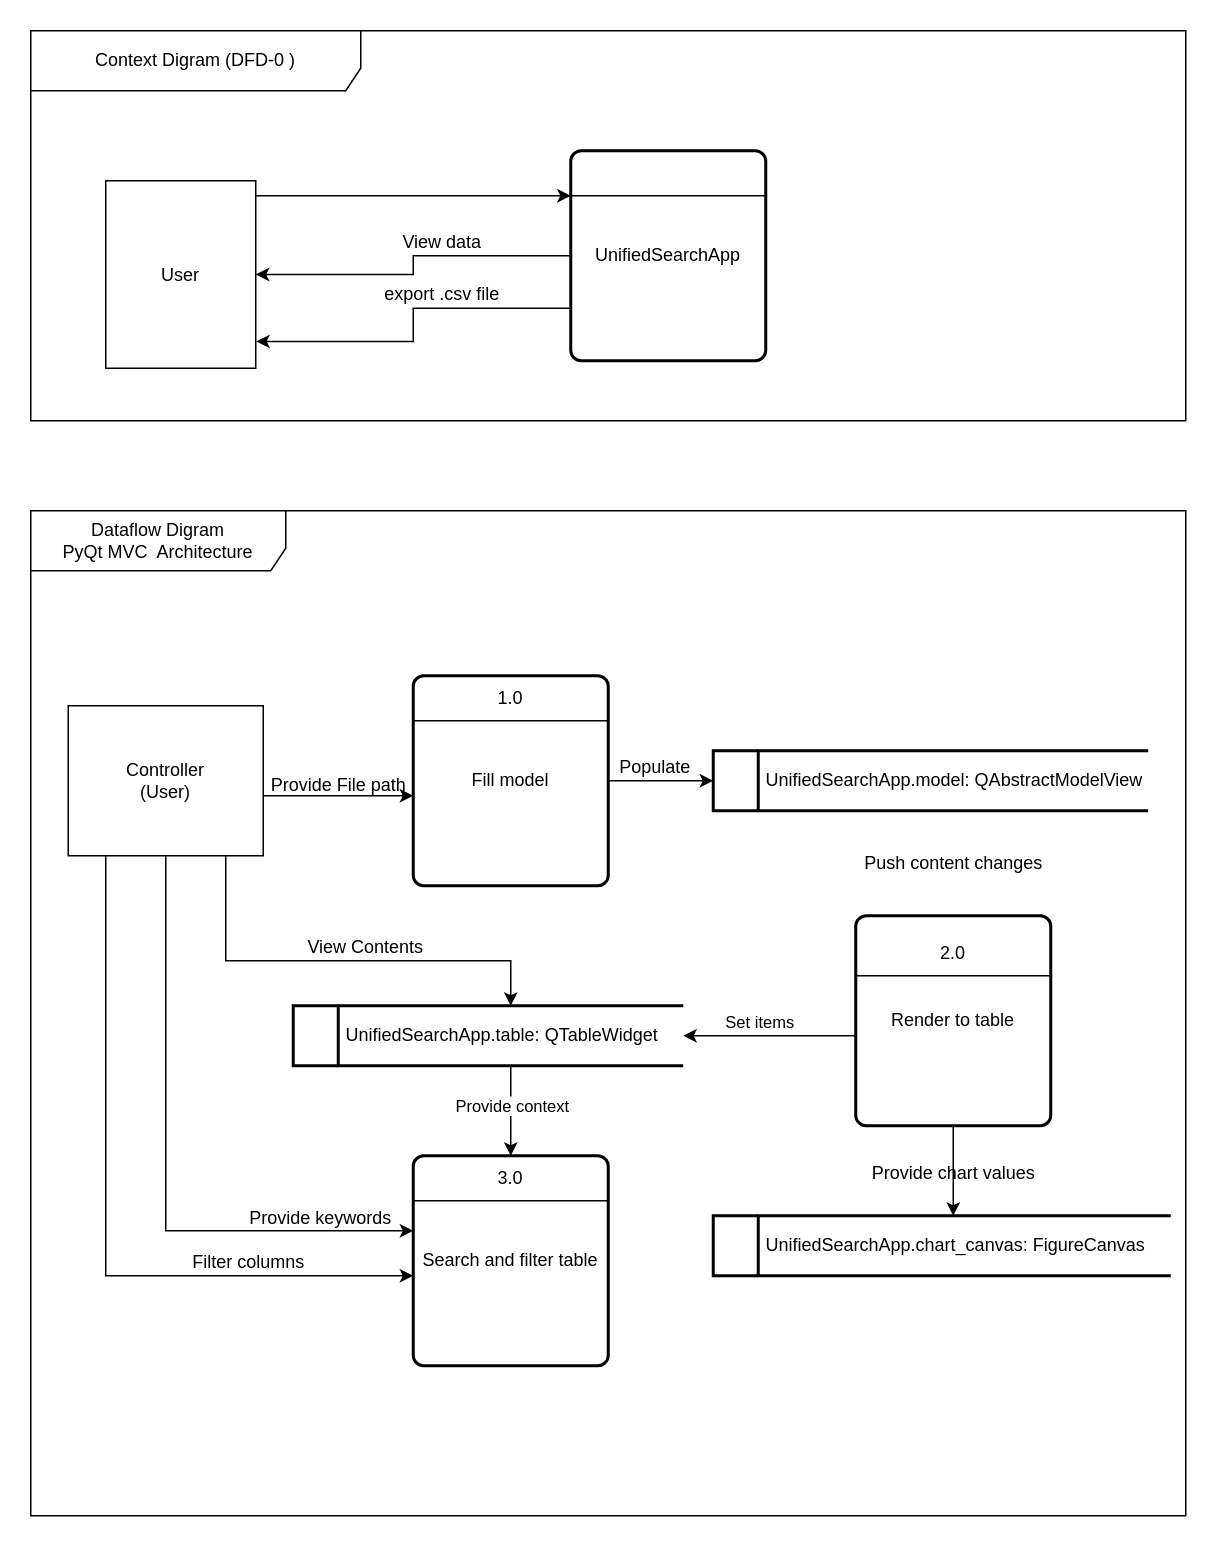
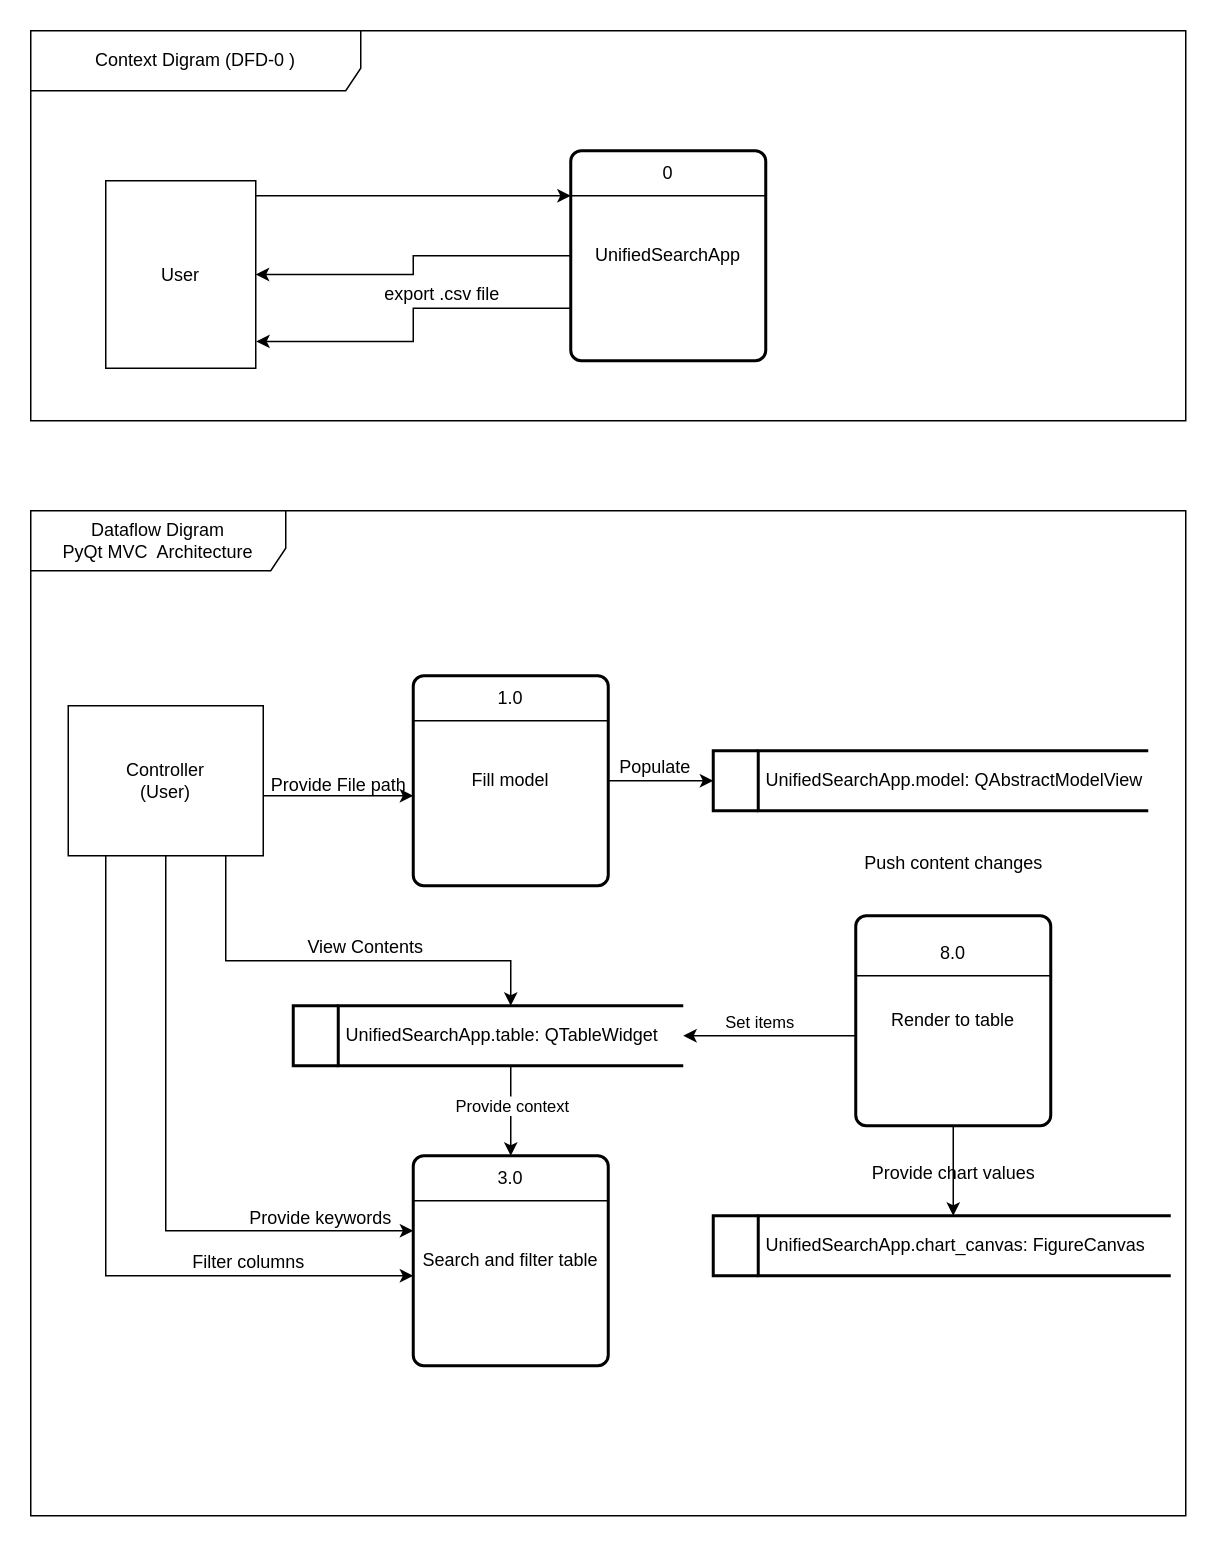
node "0": added
node "View data": removed
node "2.0": label "2.0" -> "8.0"
